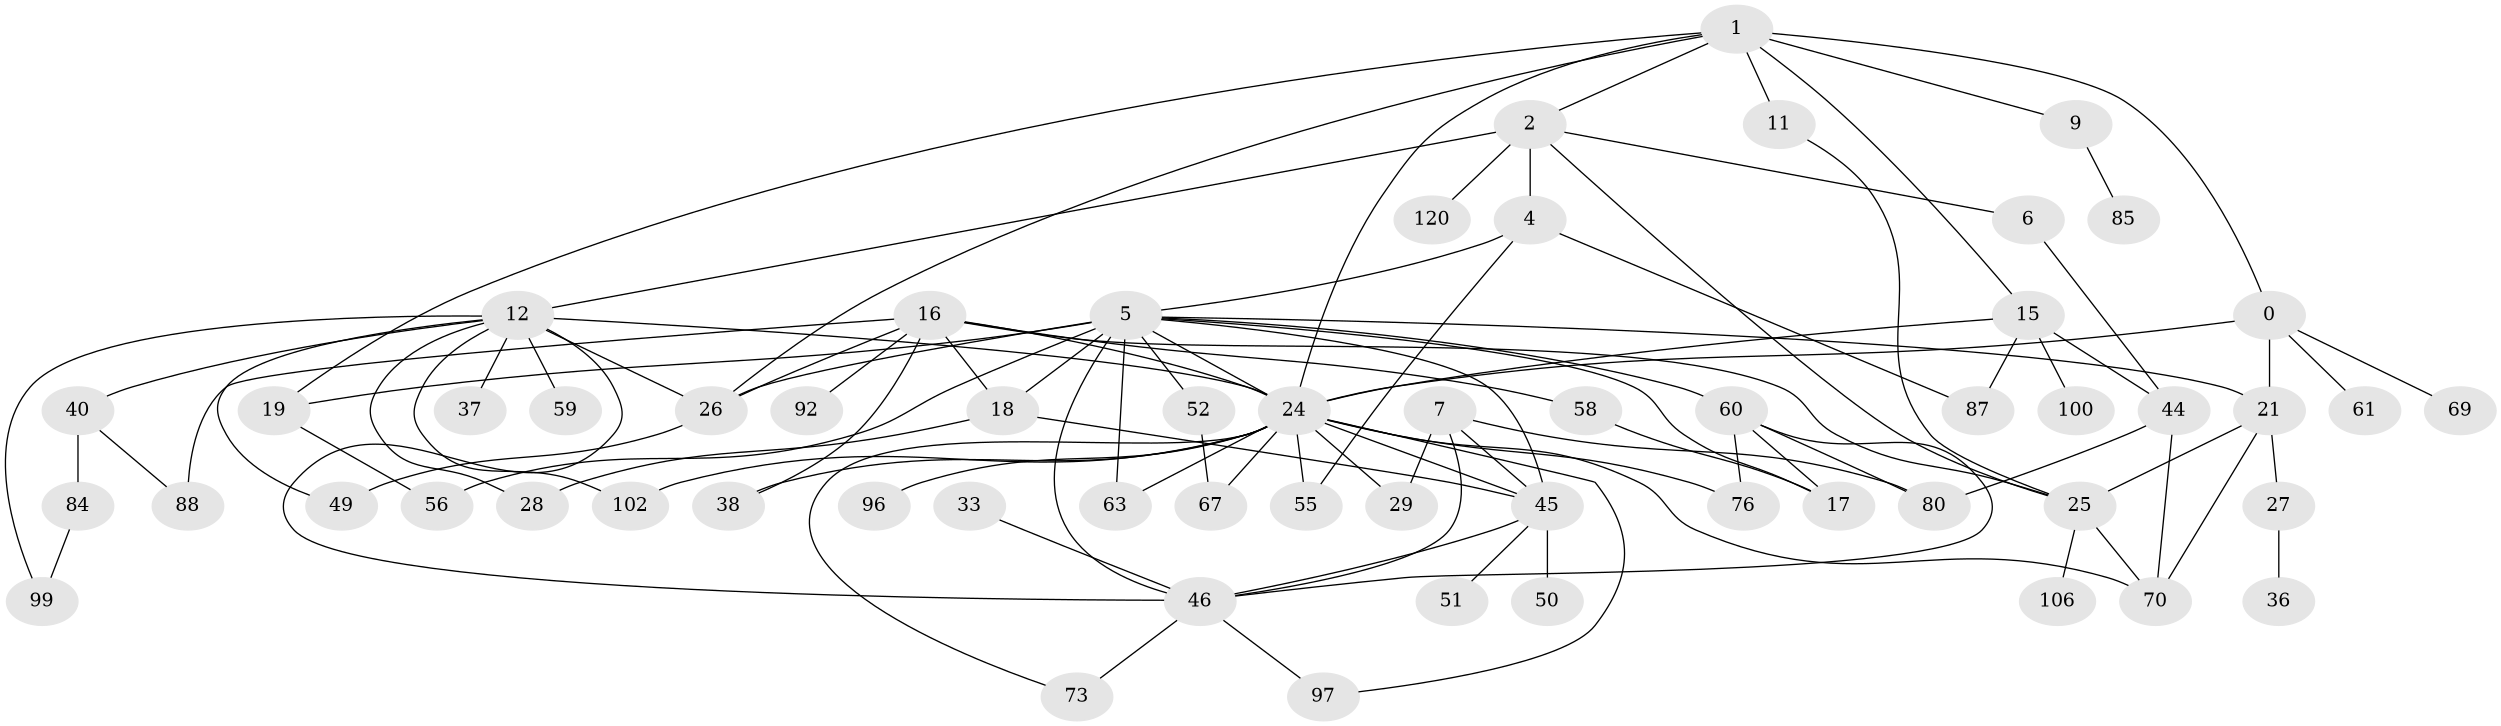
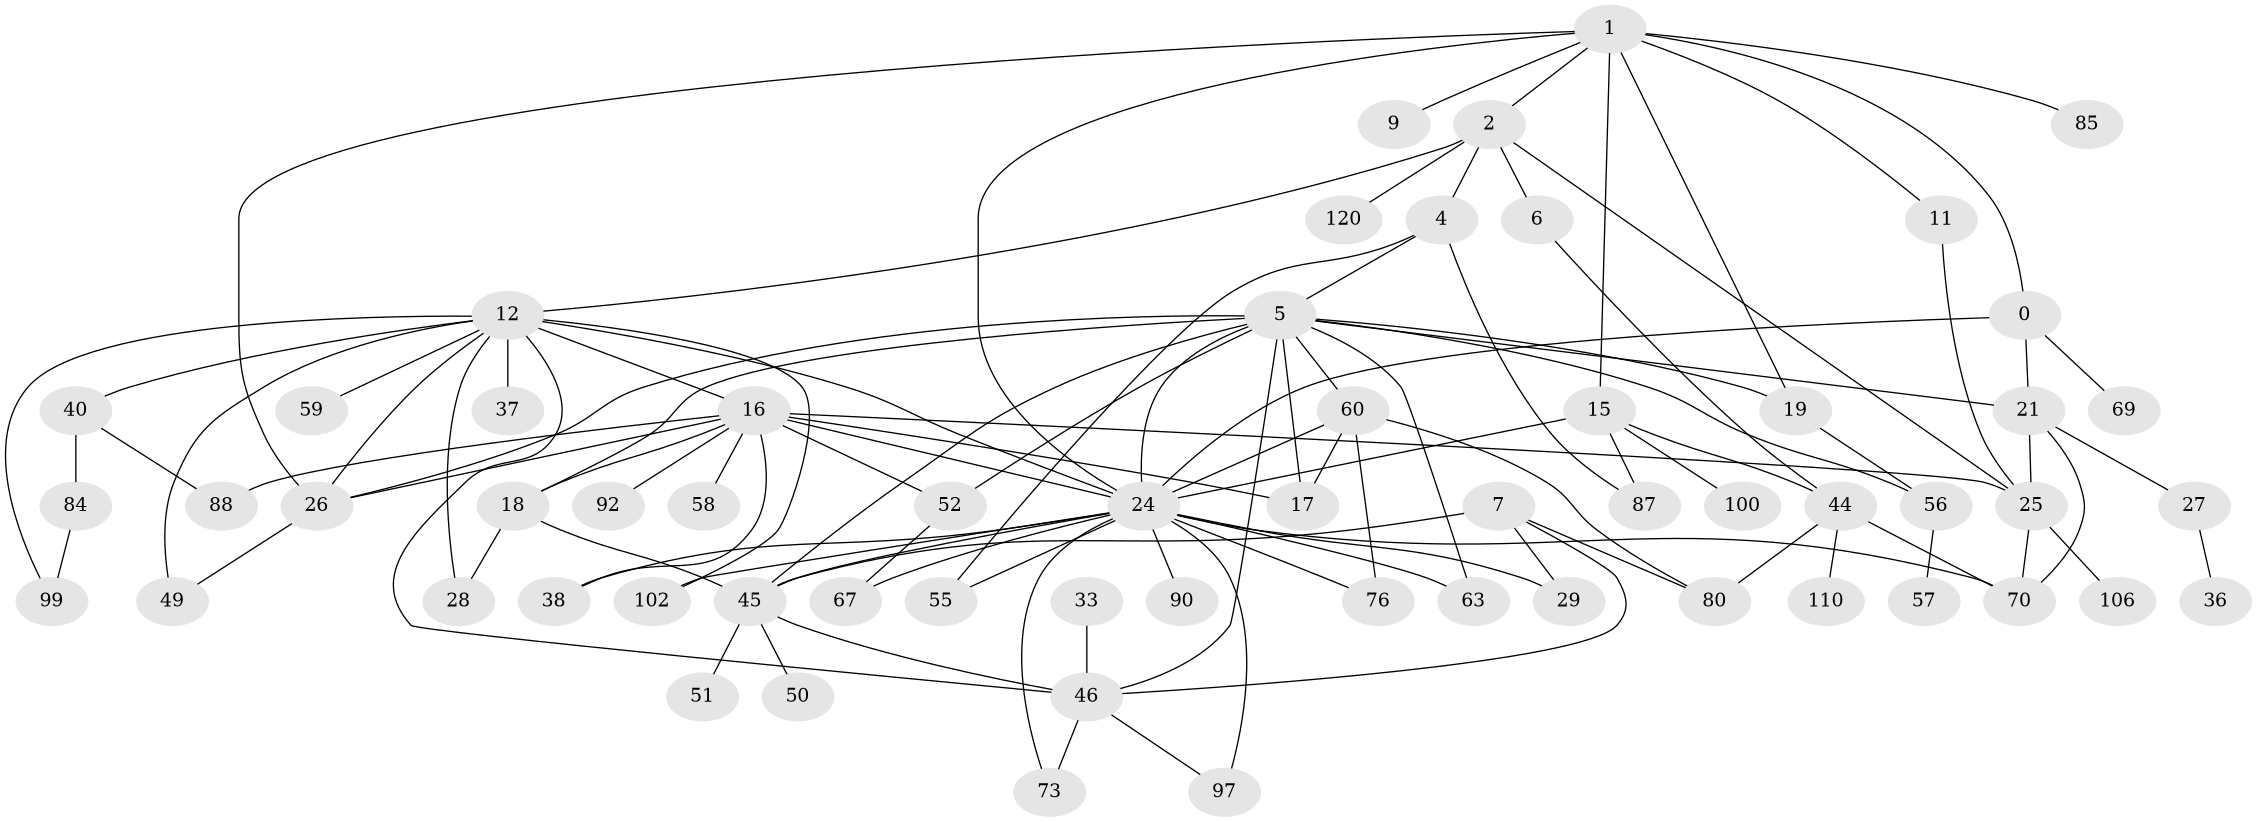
edge "9" -- "85": now "1" -- "85"
edge "12" -- "16": added
node "61": removed
edge "58" -- "17": now "16" -- "17"
edge "16" -- "52": added
node "96": label "96" -> "90"
edge "60" -- "46": now "60" -- "24"
node "110": added
node "57": added
